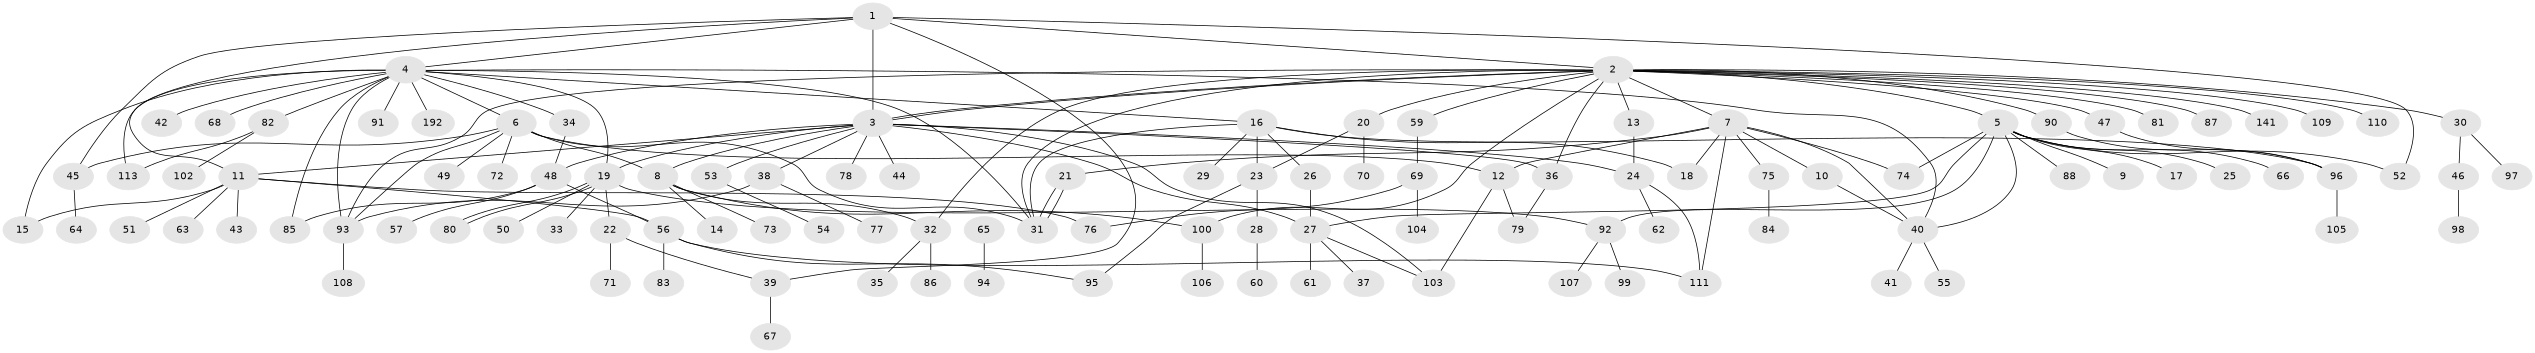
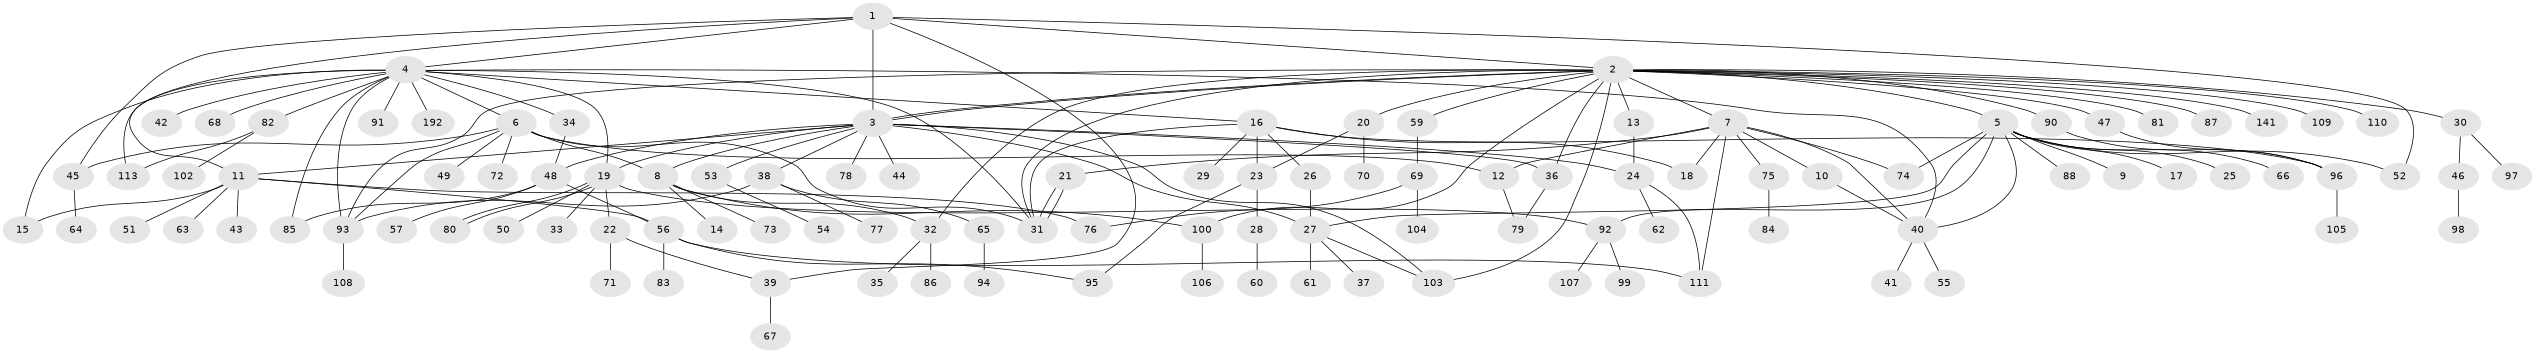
edge "38" -- "65": added
edge "12" -- "103": now "2" -- "103"
